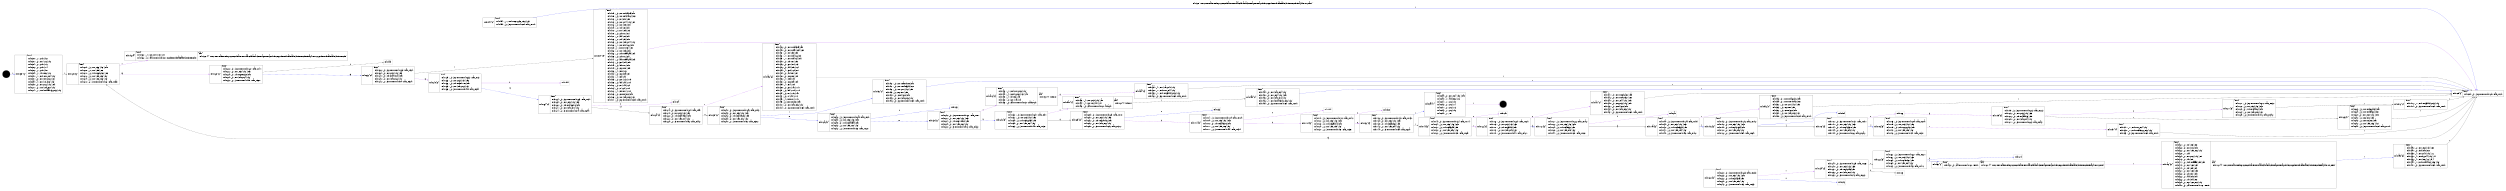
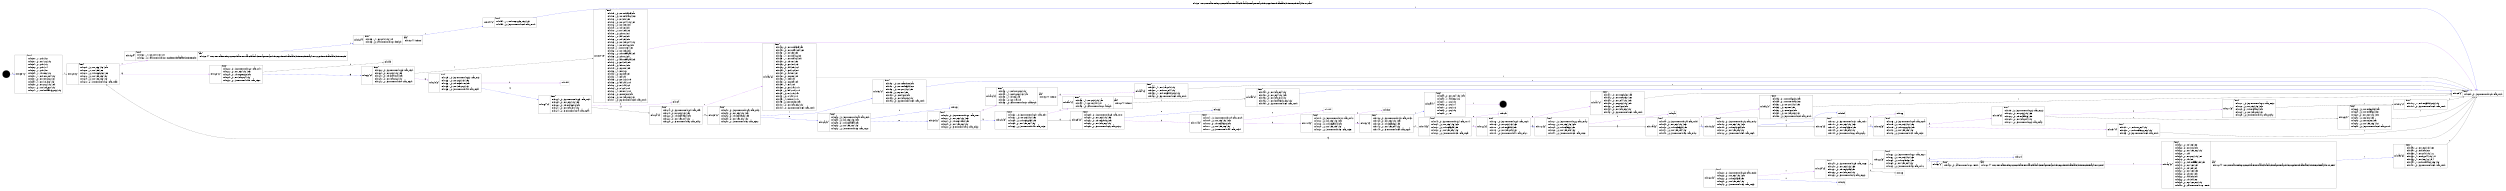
node "0x401b8b [9]": added
edge "0x401c86" -> "0x4017fe [25]": now "0x4017e5 [25]" -> "0x4017fe [25]"
edge "0x401736 [25]" -> "0x40174f [25]": reversed
